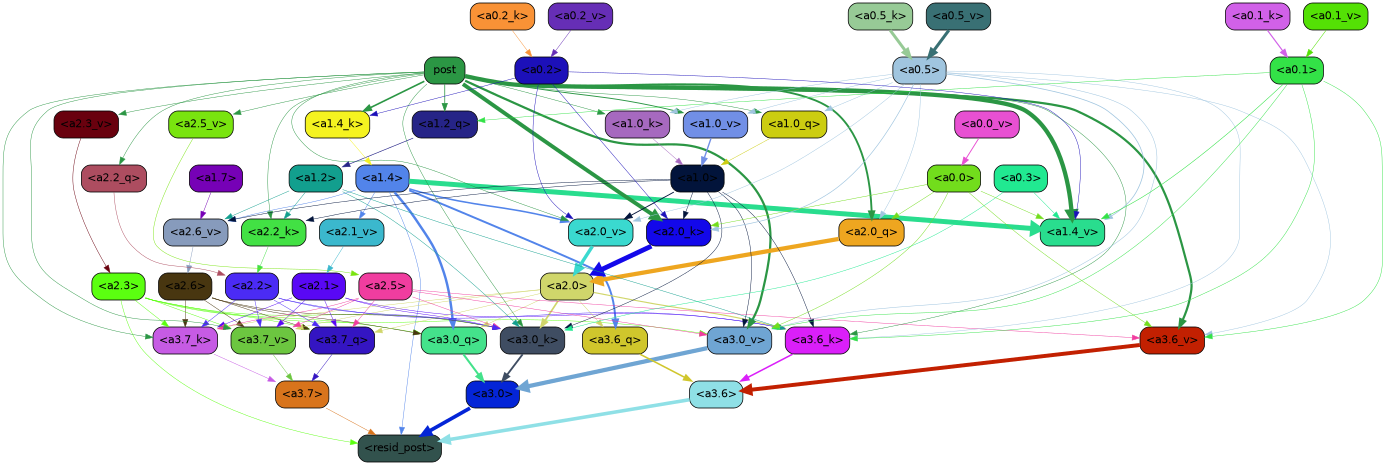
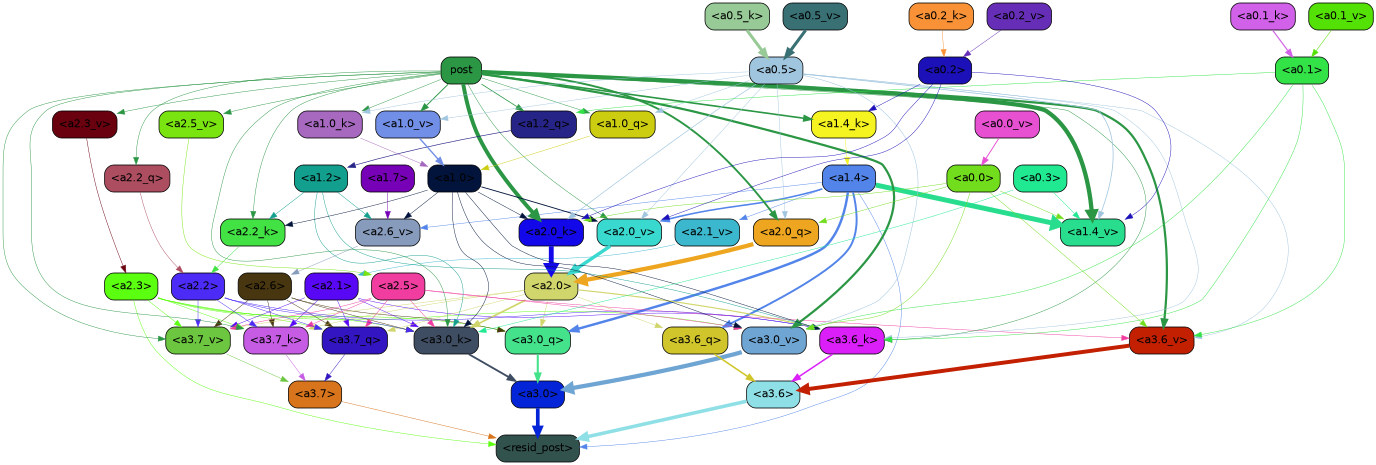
edge "<a0.1>" -> "<a1.4_v>": removed
